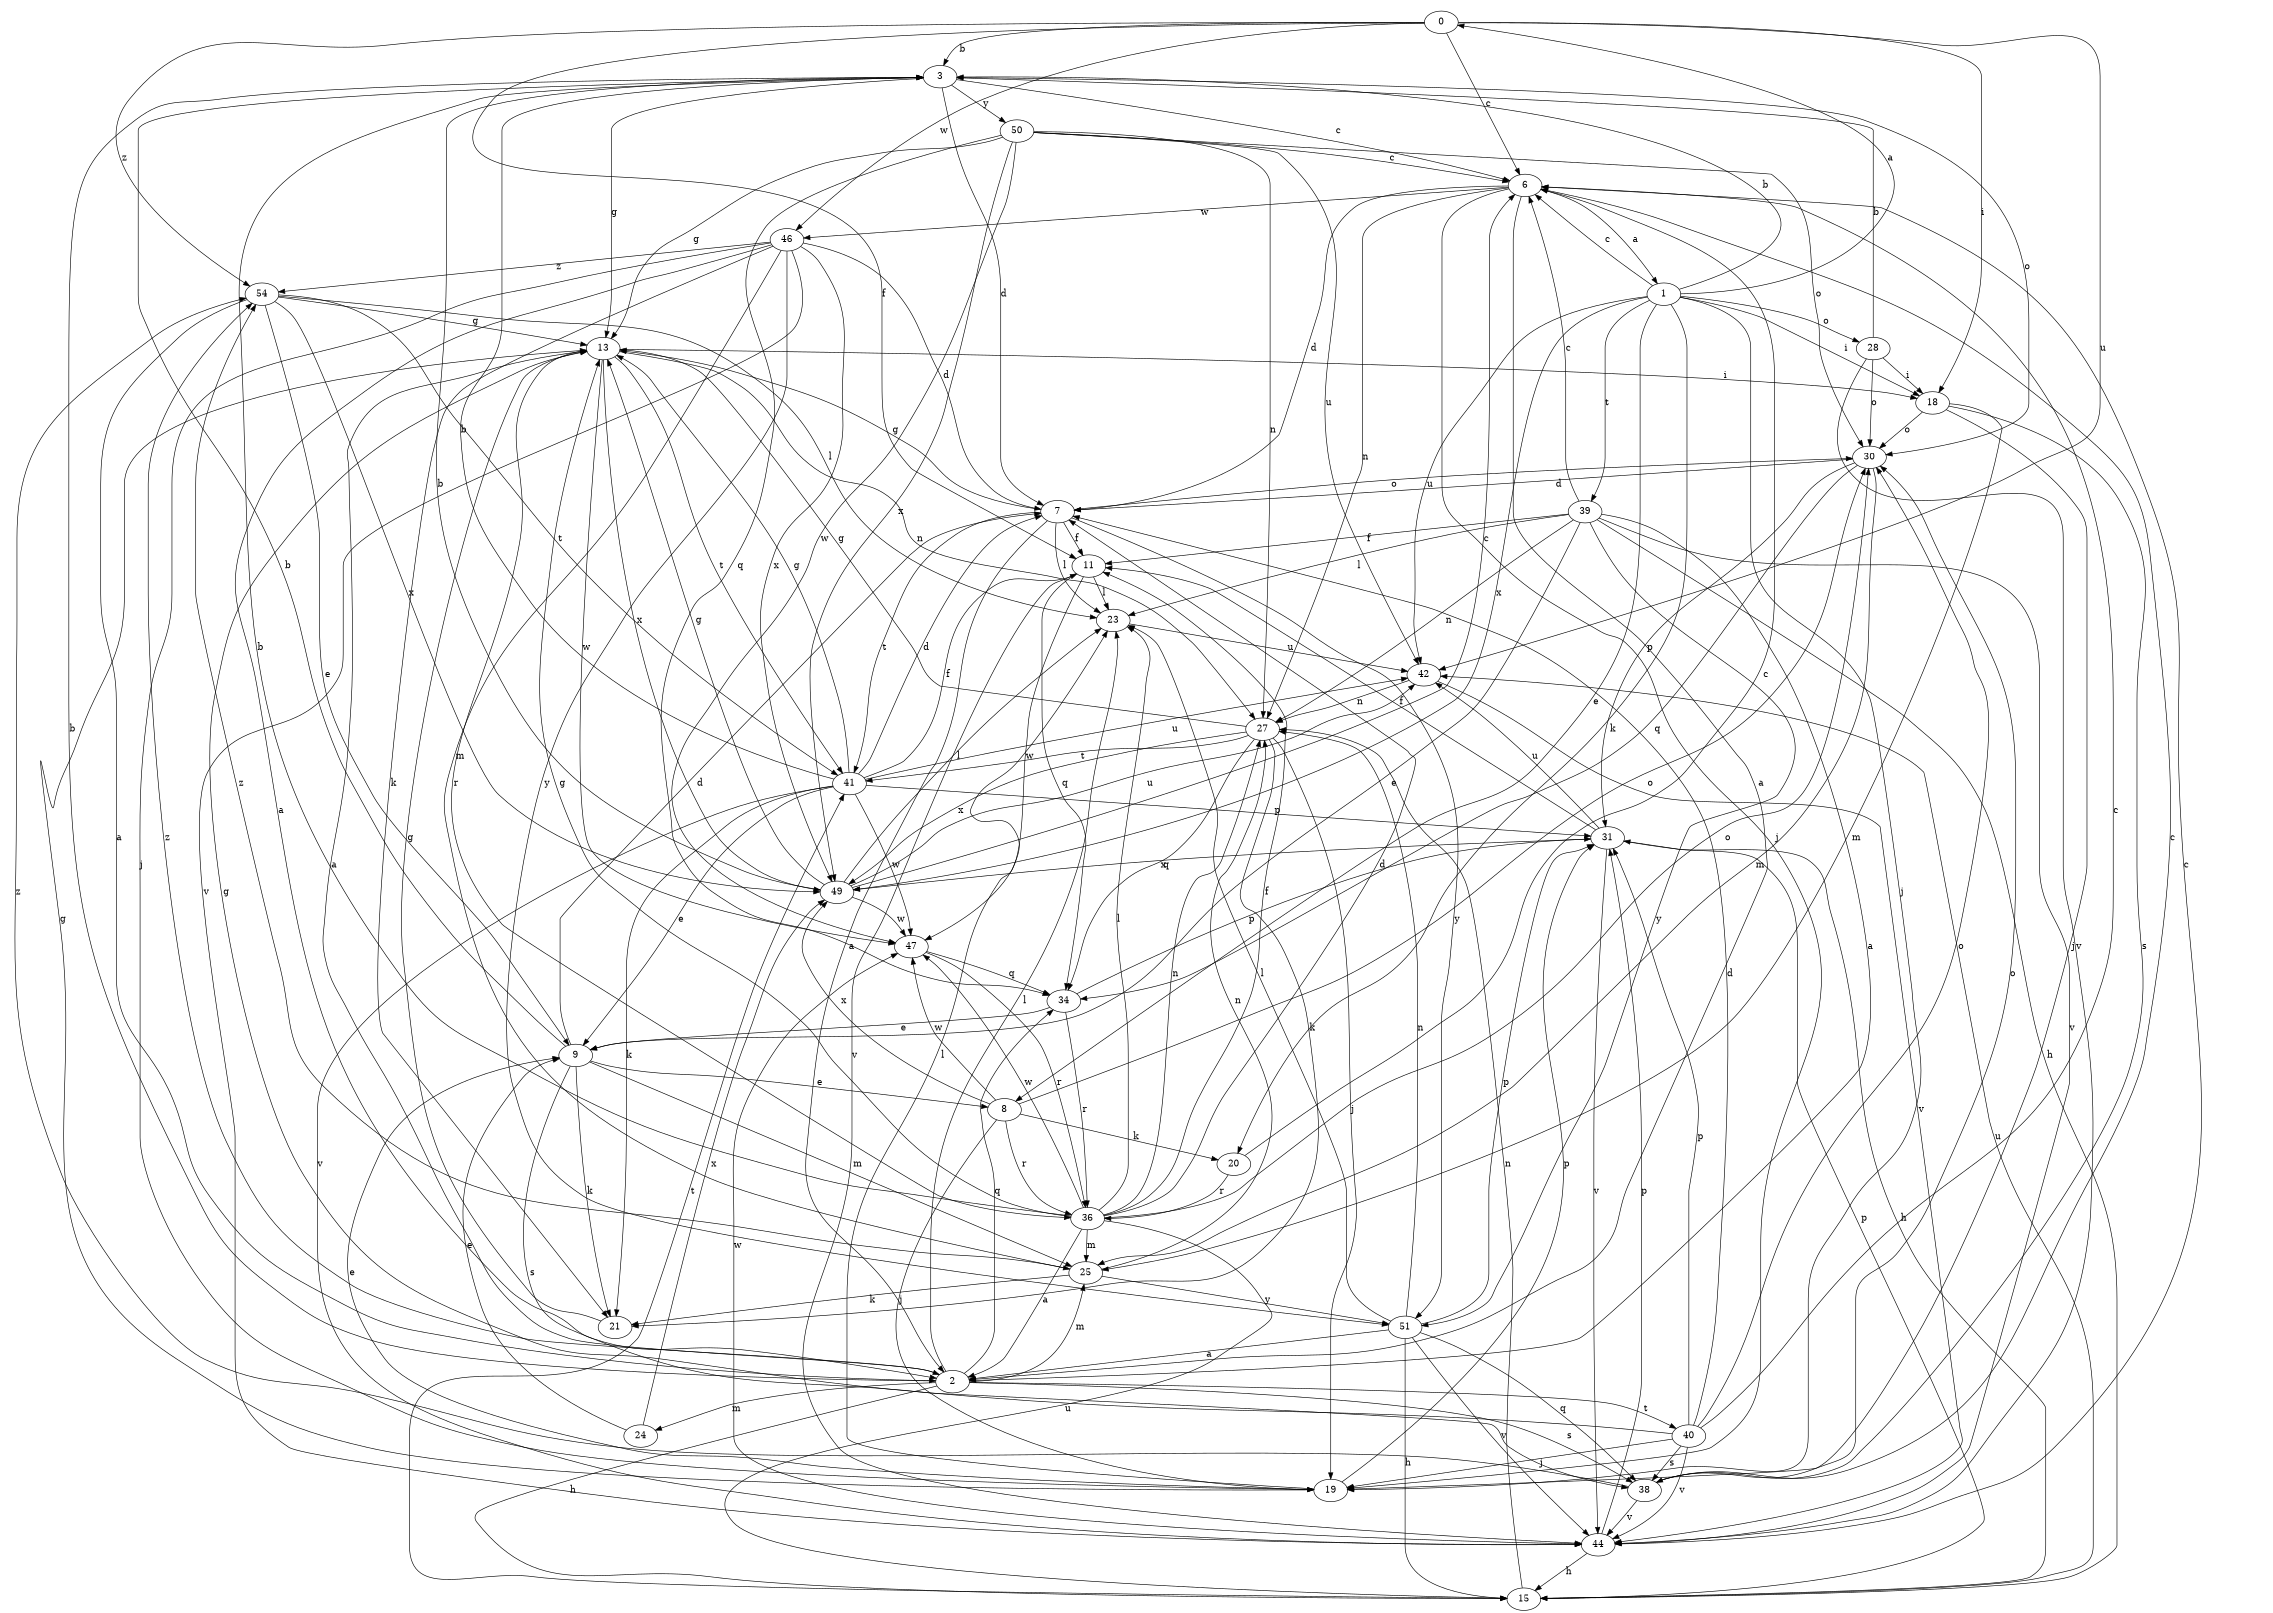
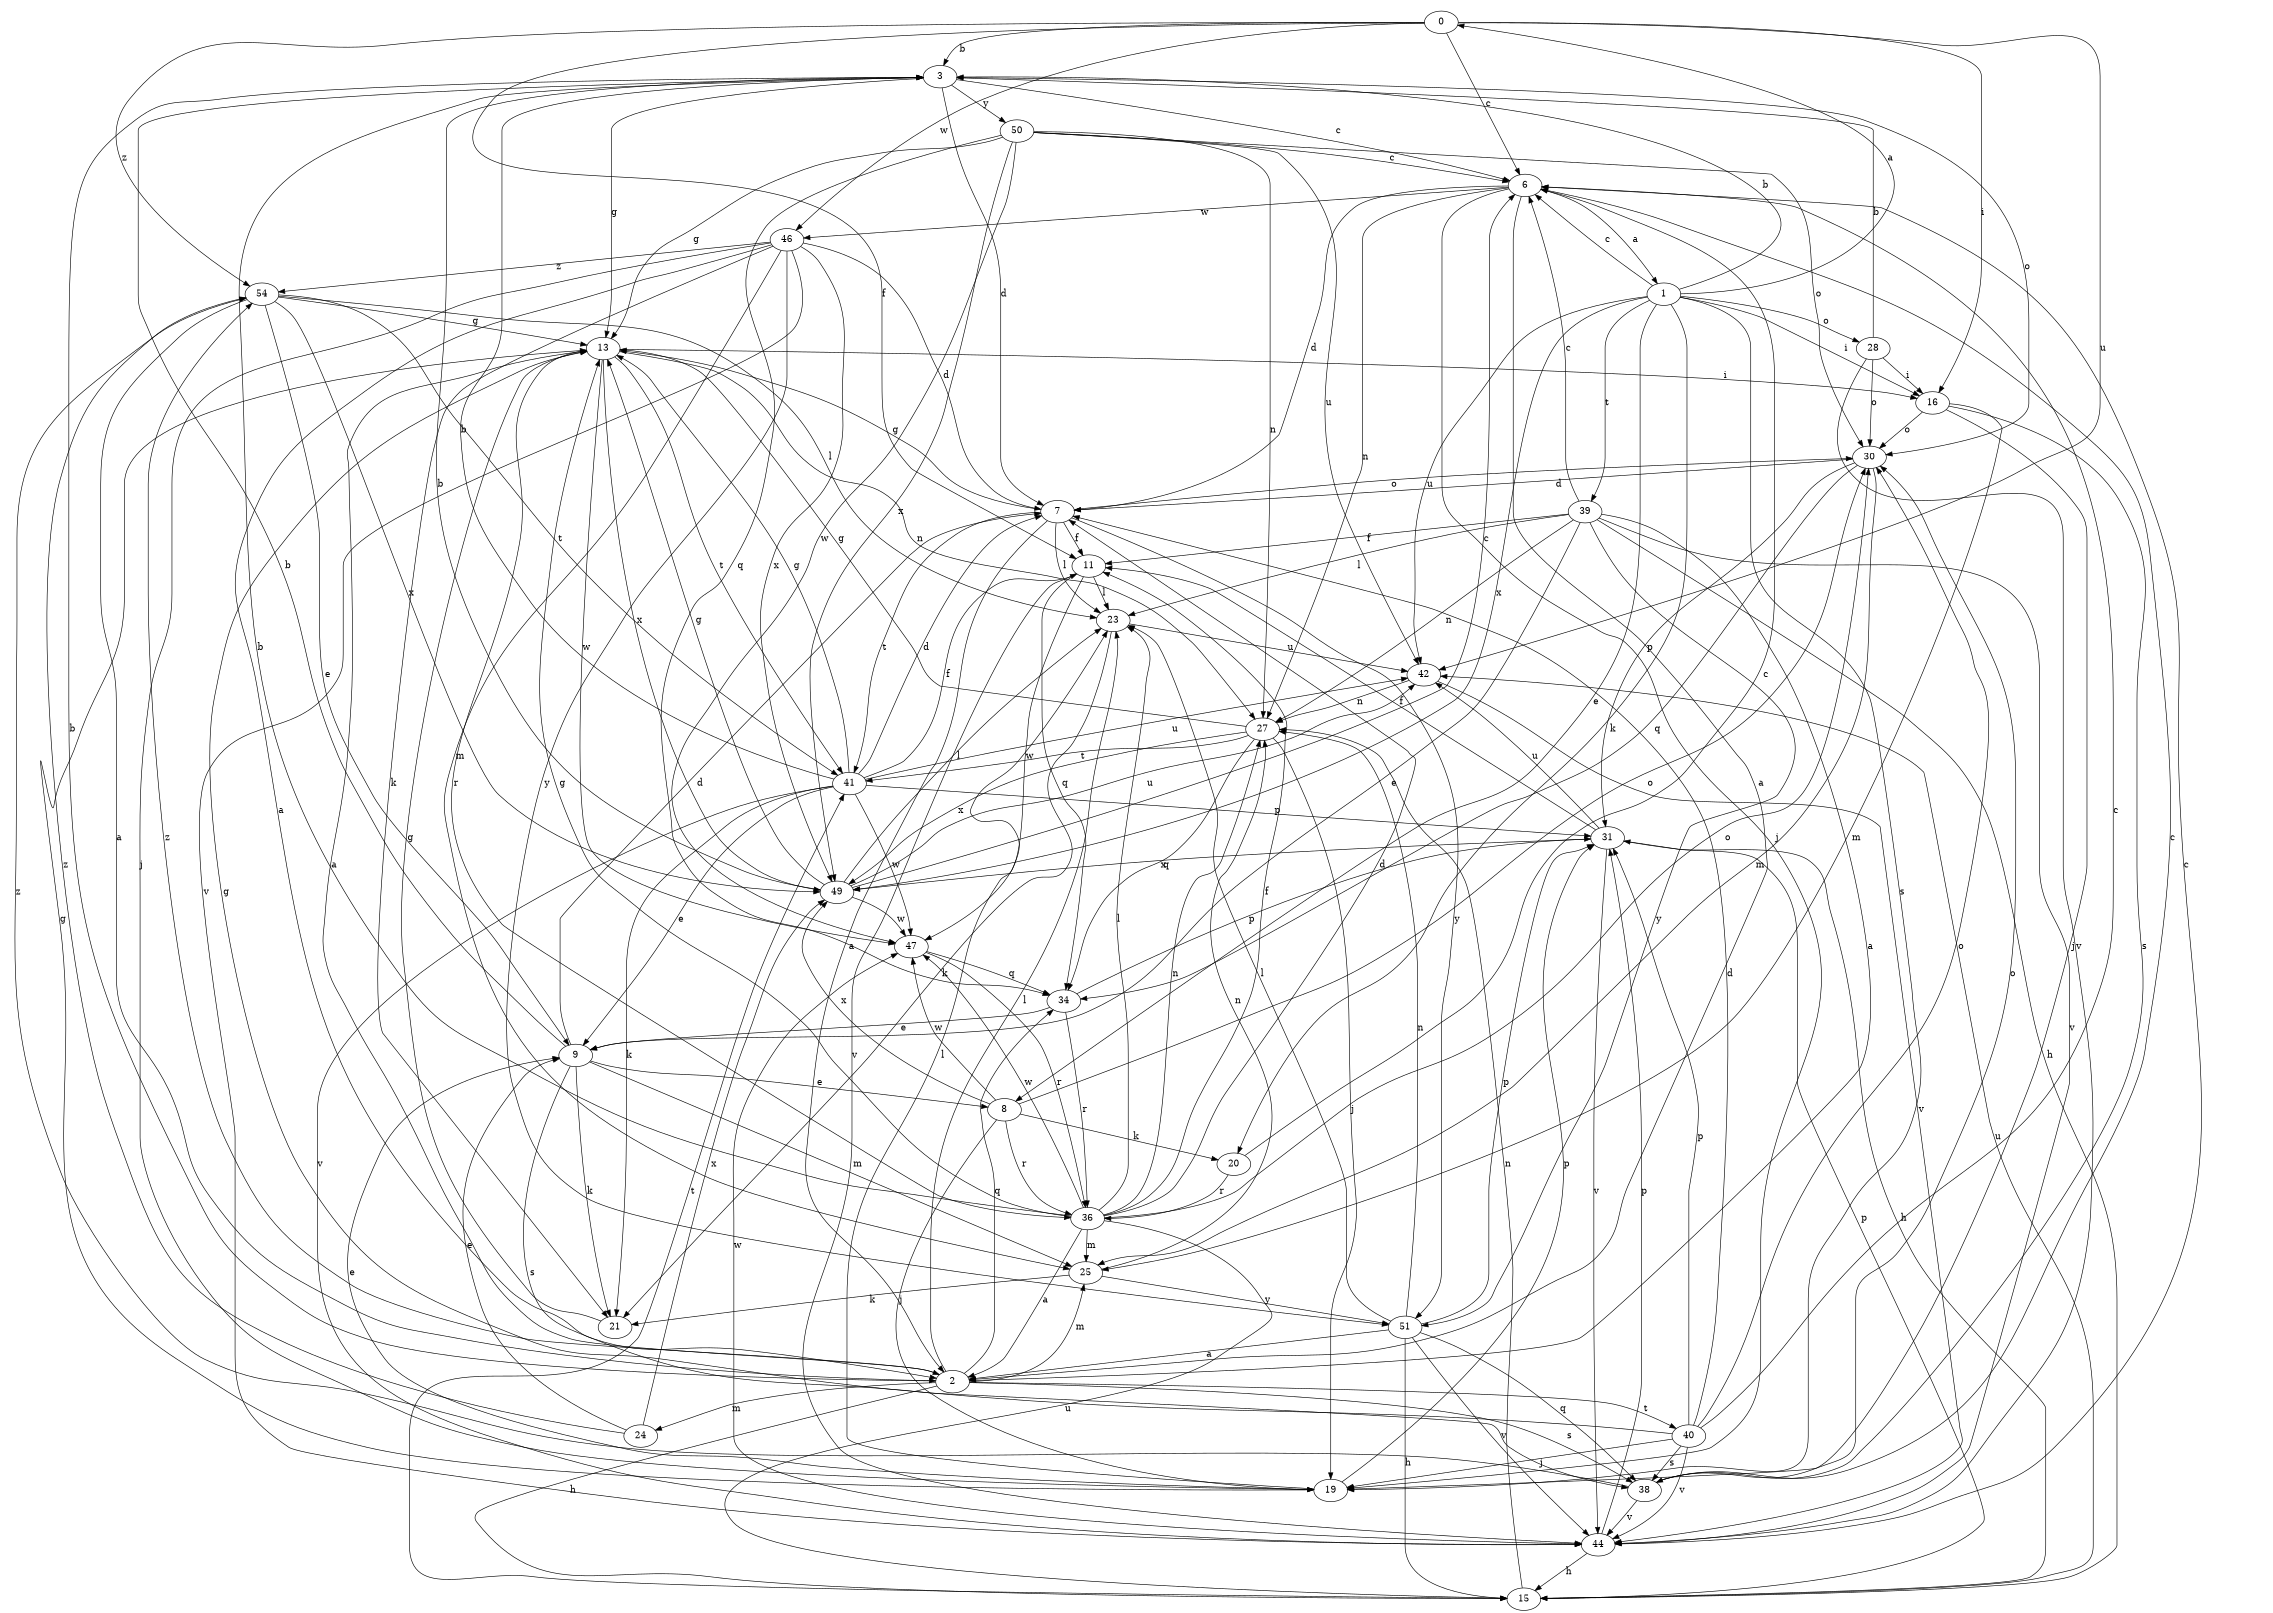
node "18": label "18" -> "16"
edge "1" -> "19": label "j" -> "s"
edge "25" -> "54": now "24" -> "54"
edge "27" -> "21": now "23" -> "21"
